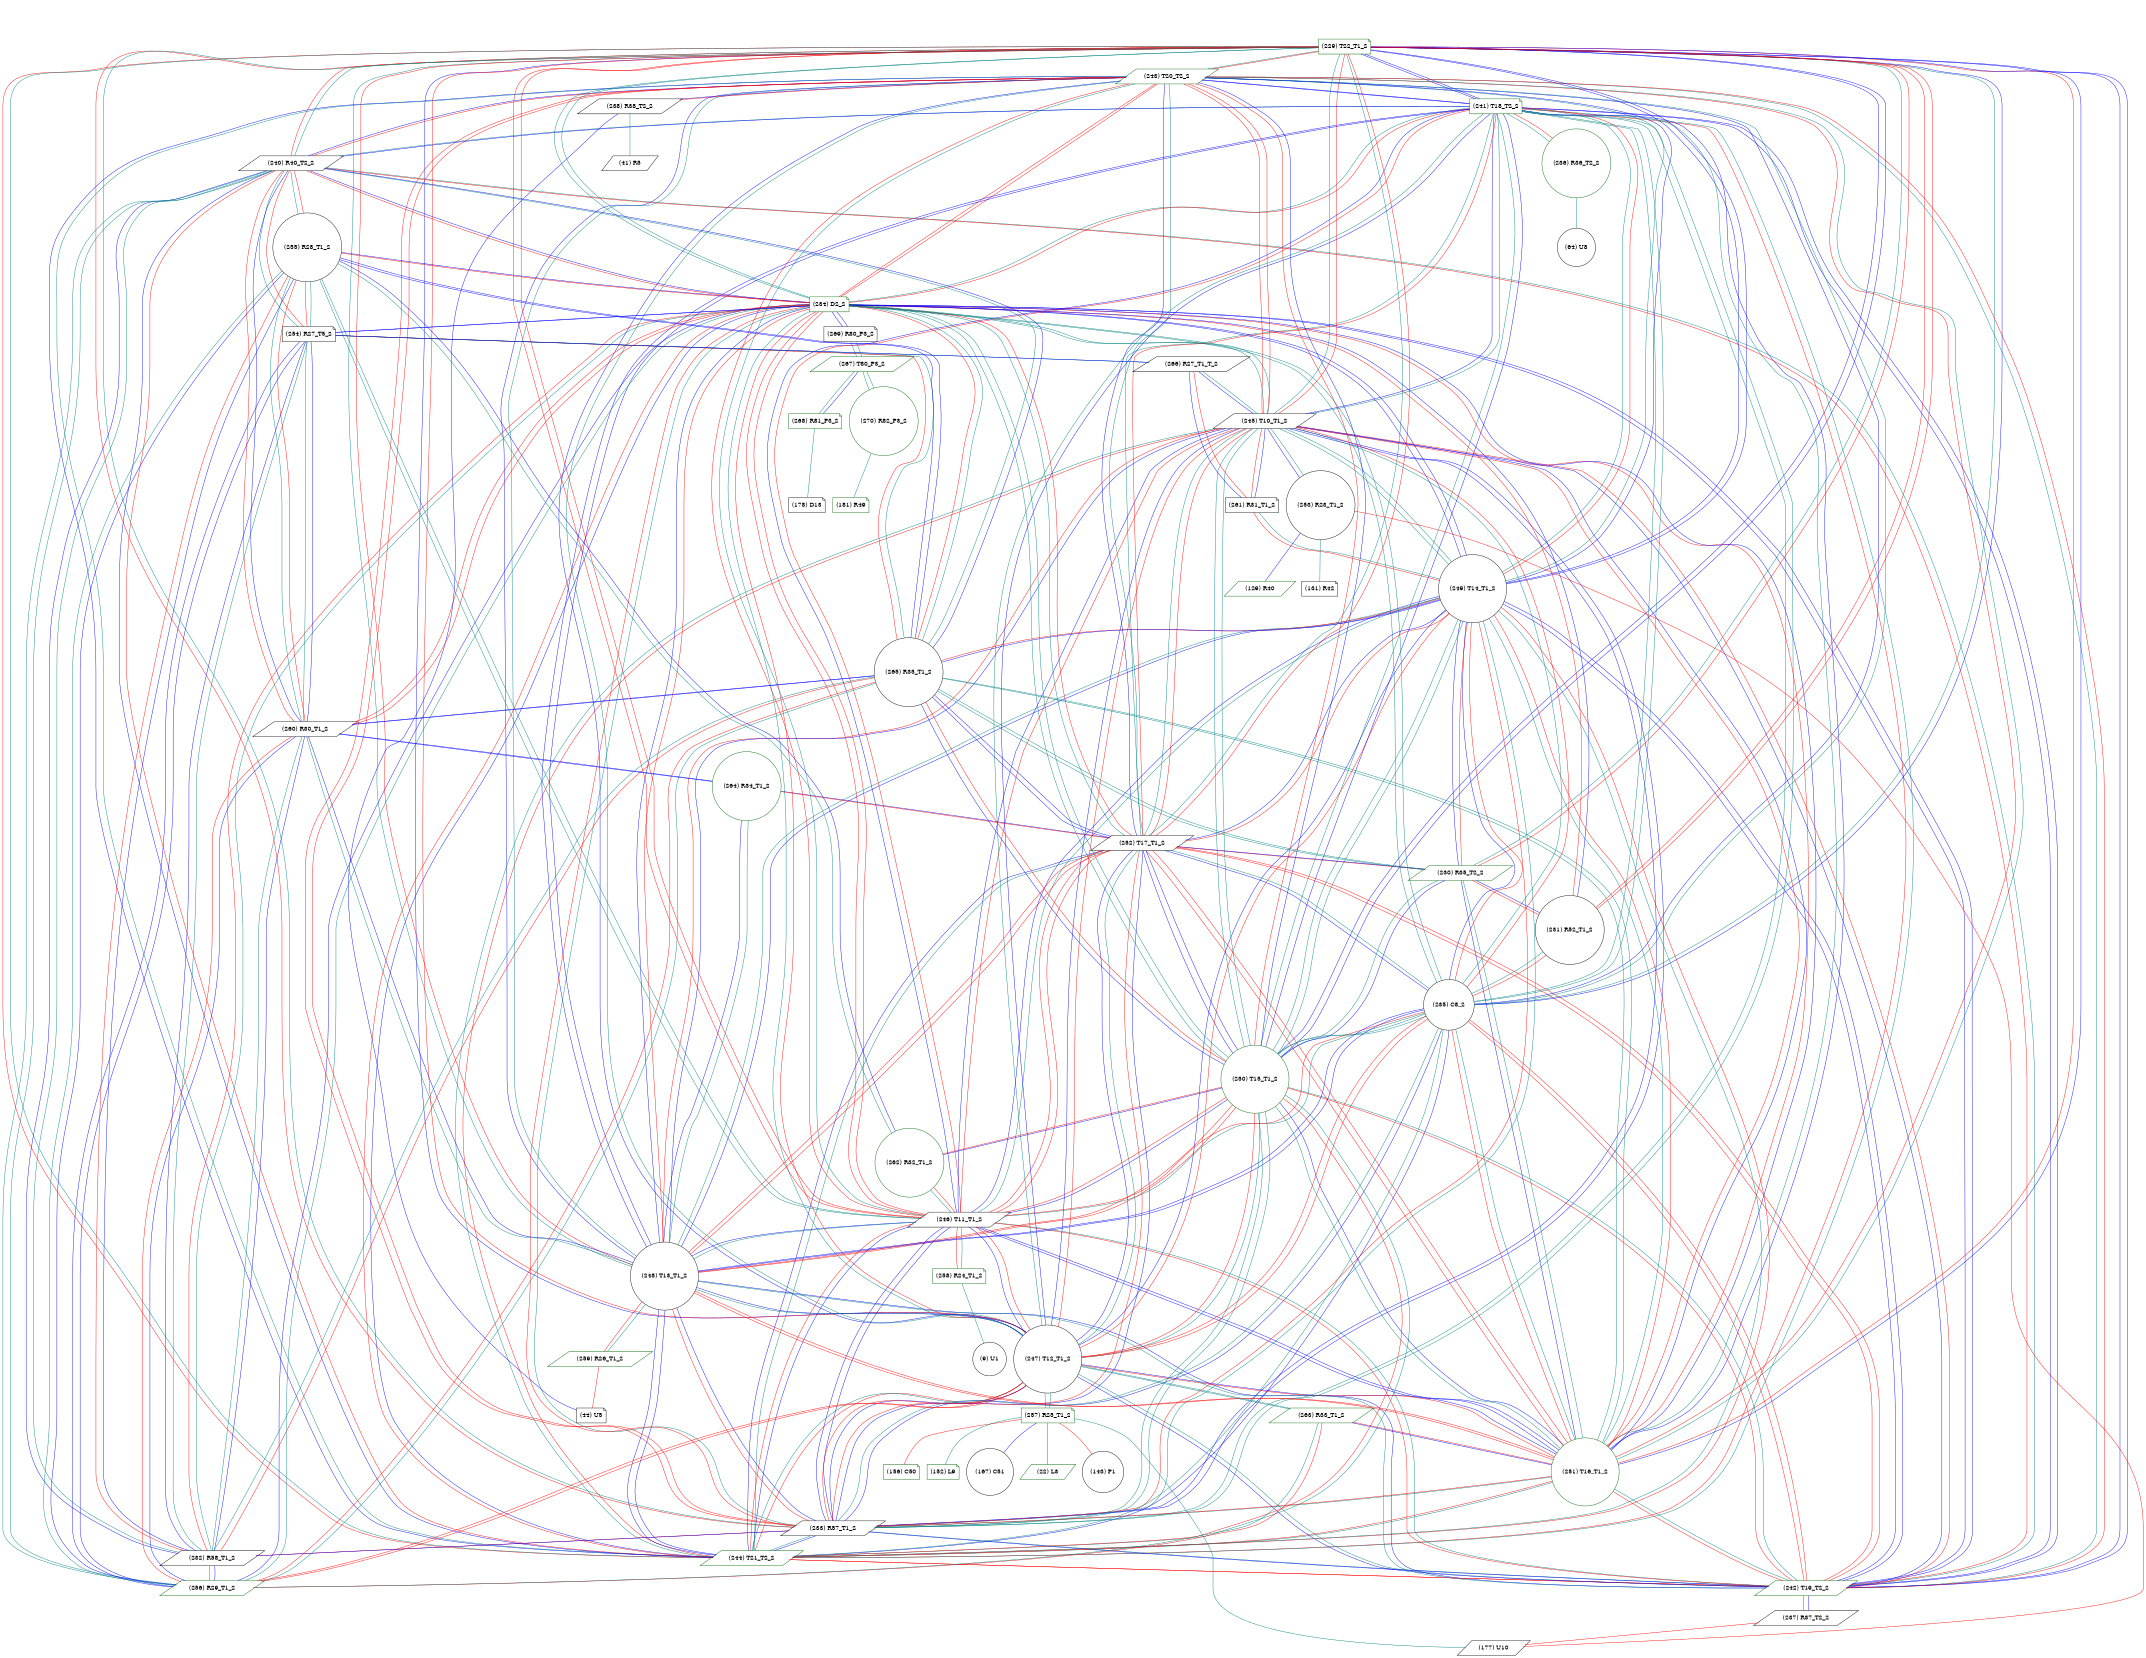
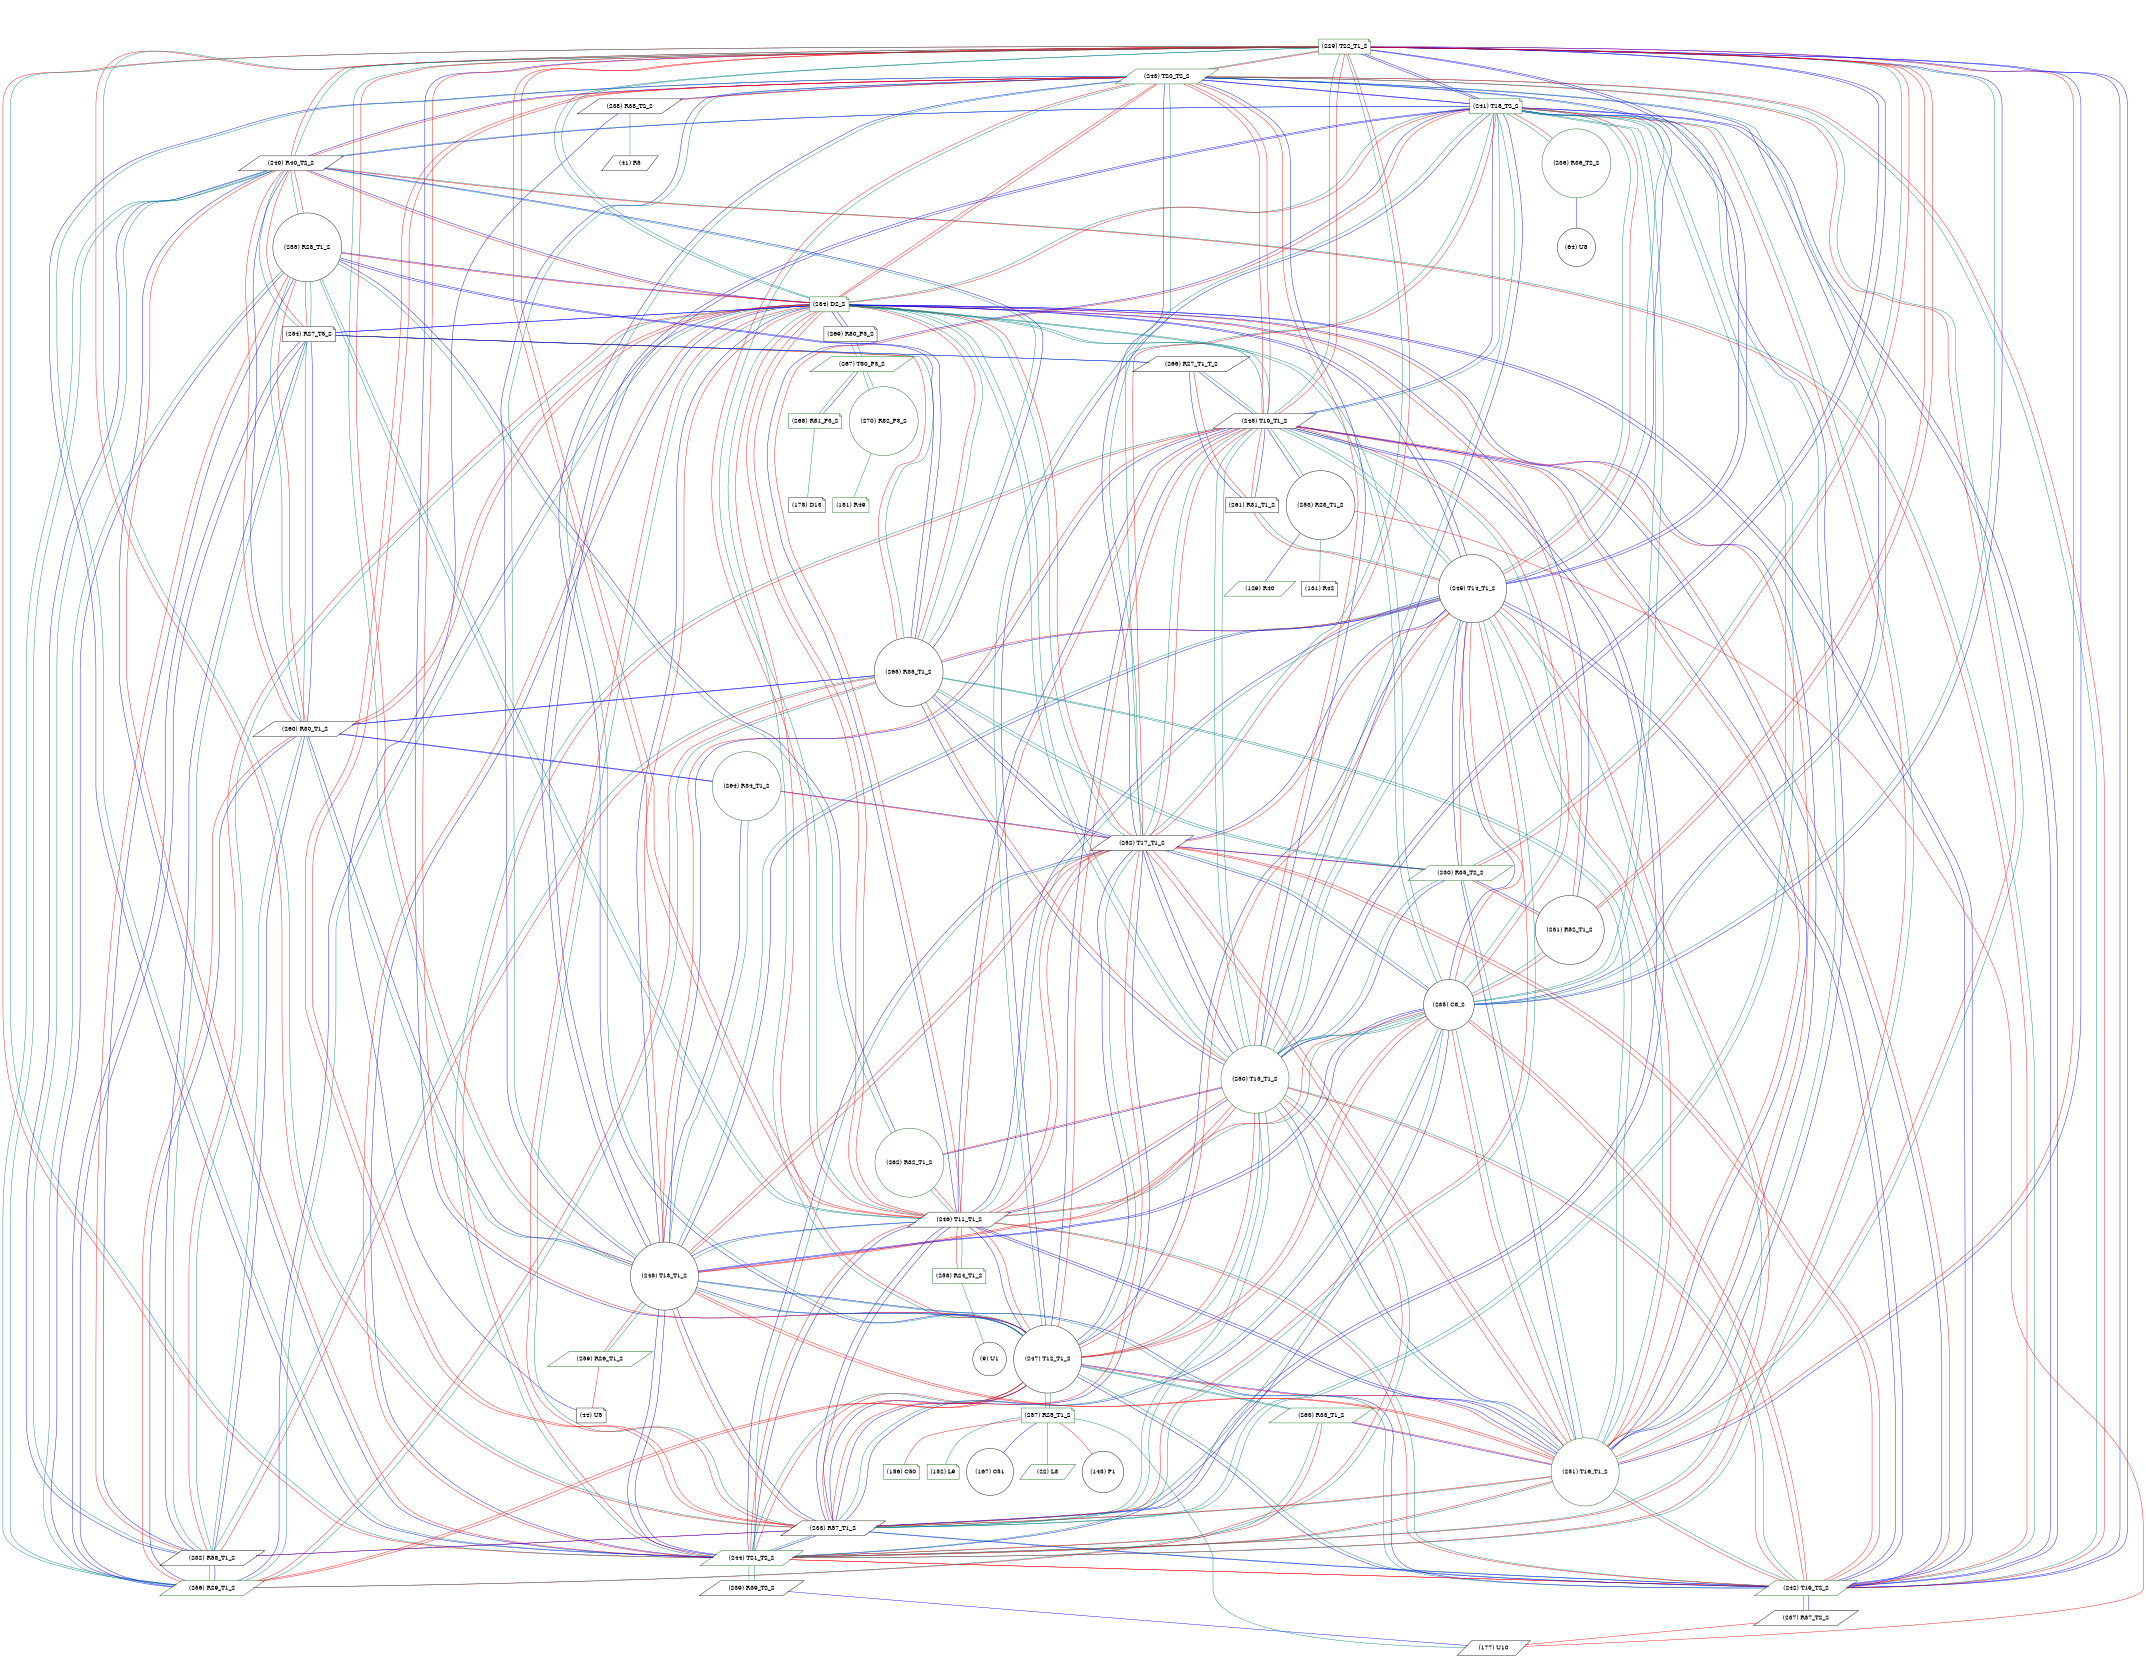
edge "(236) R36_T2_2" -- "(64) U8": color teal -> blue
node "(239) R39_T2_2": added
